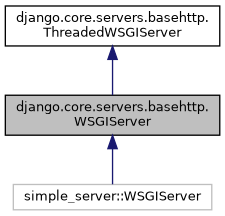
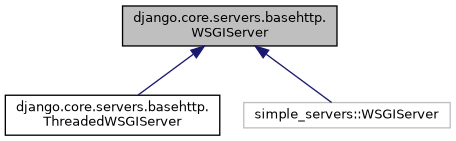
edge "django.core.servers.basehttp. WSGIServer" -> "django.core.servers.basehttp. ThreadedWSGIServer": reversed
node "simple_server::WSGIServer": label "simple_server::WSGIServer" -> "simple_servers::WSGIServer"
